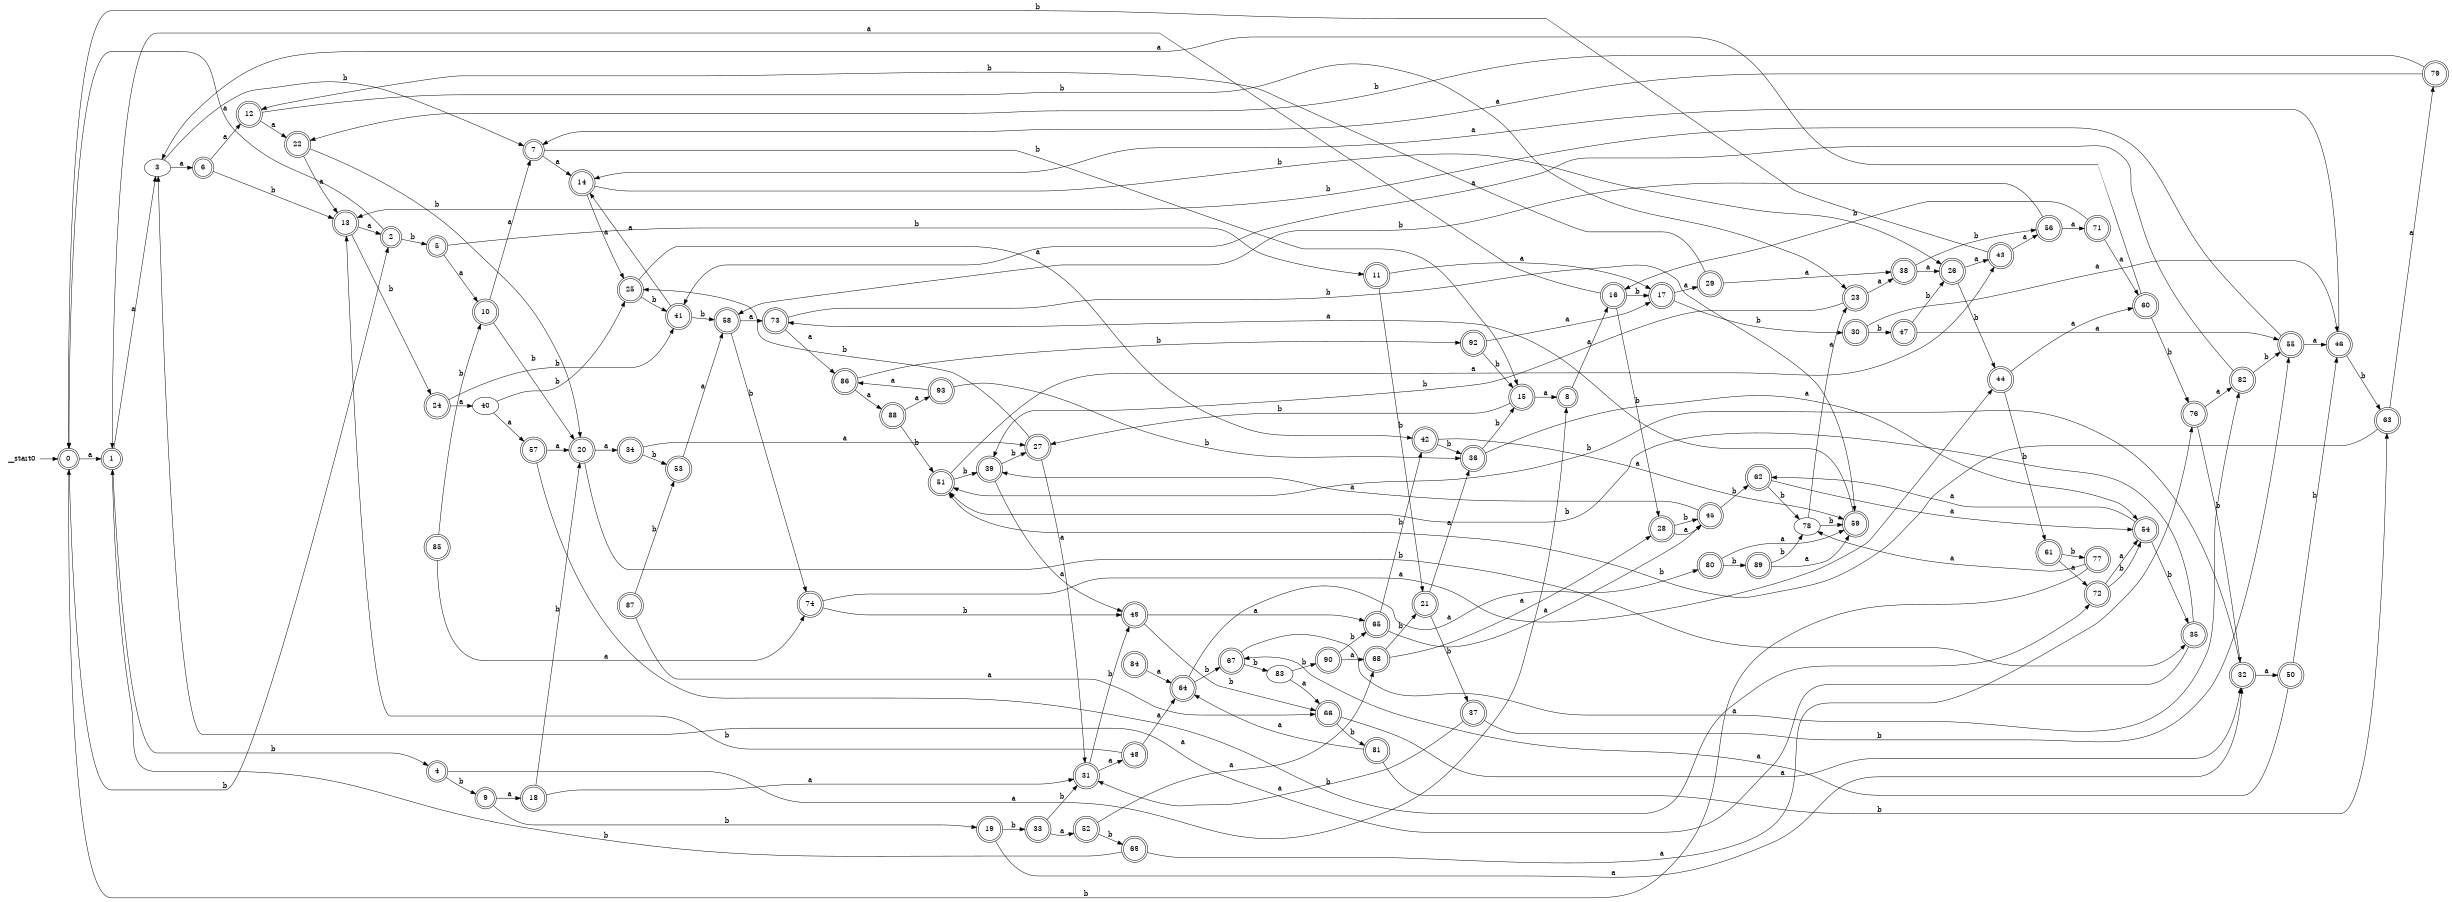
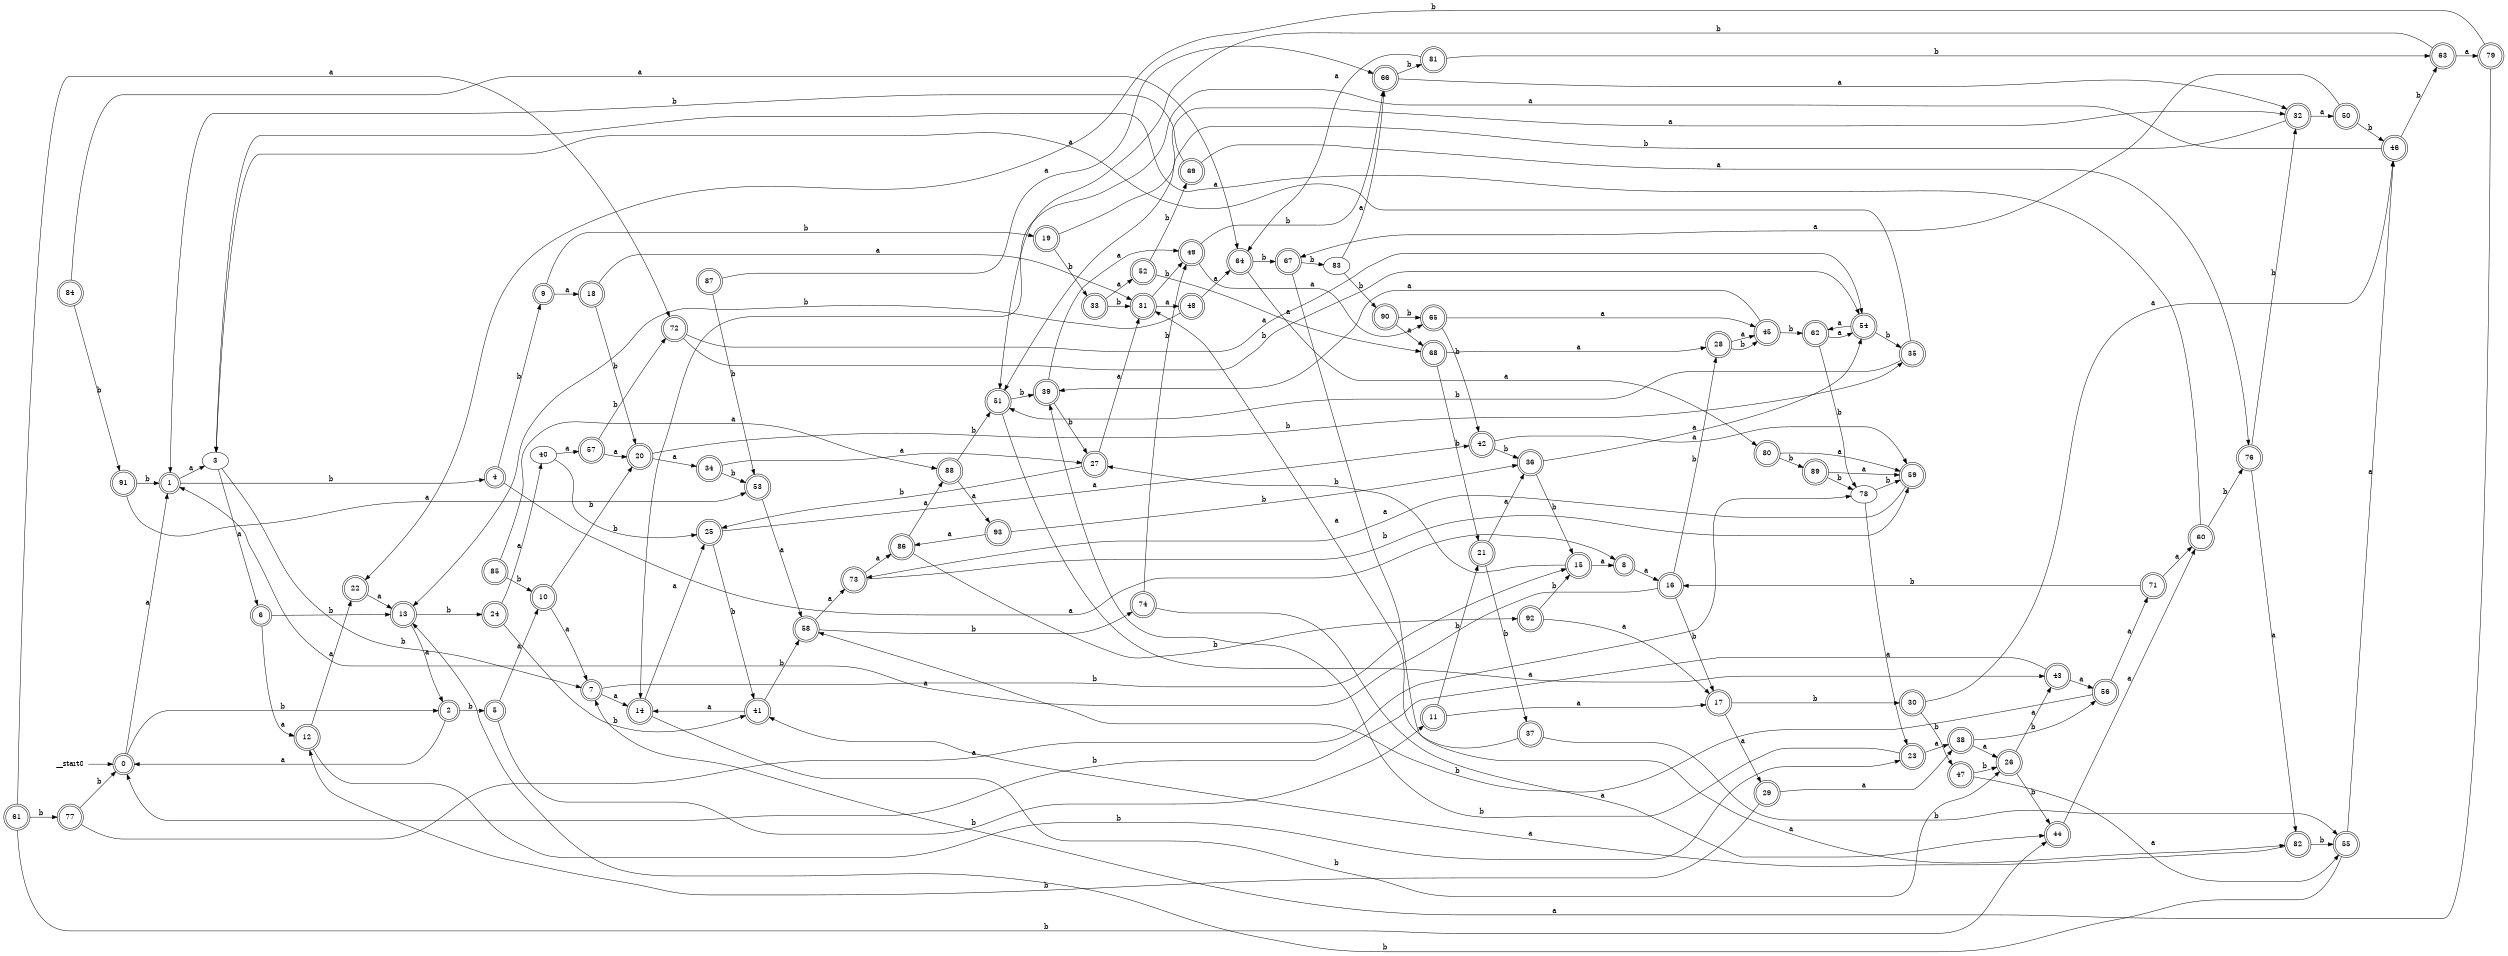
edge "22" -> "20": removed, label "b"
edge "44" -> "61": reversed
node "91": added
edge "85" -> "74": now "85" -> "88"
